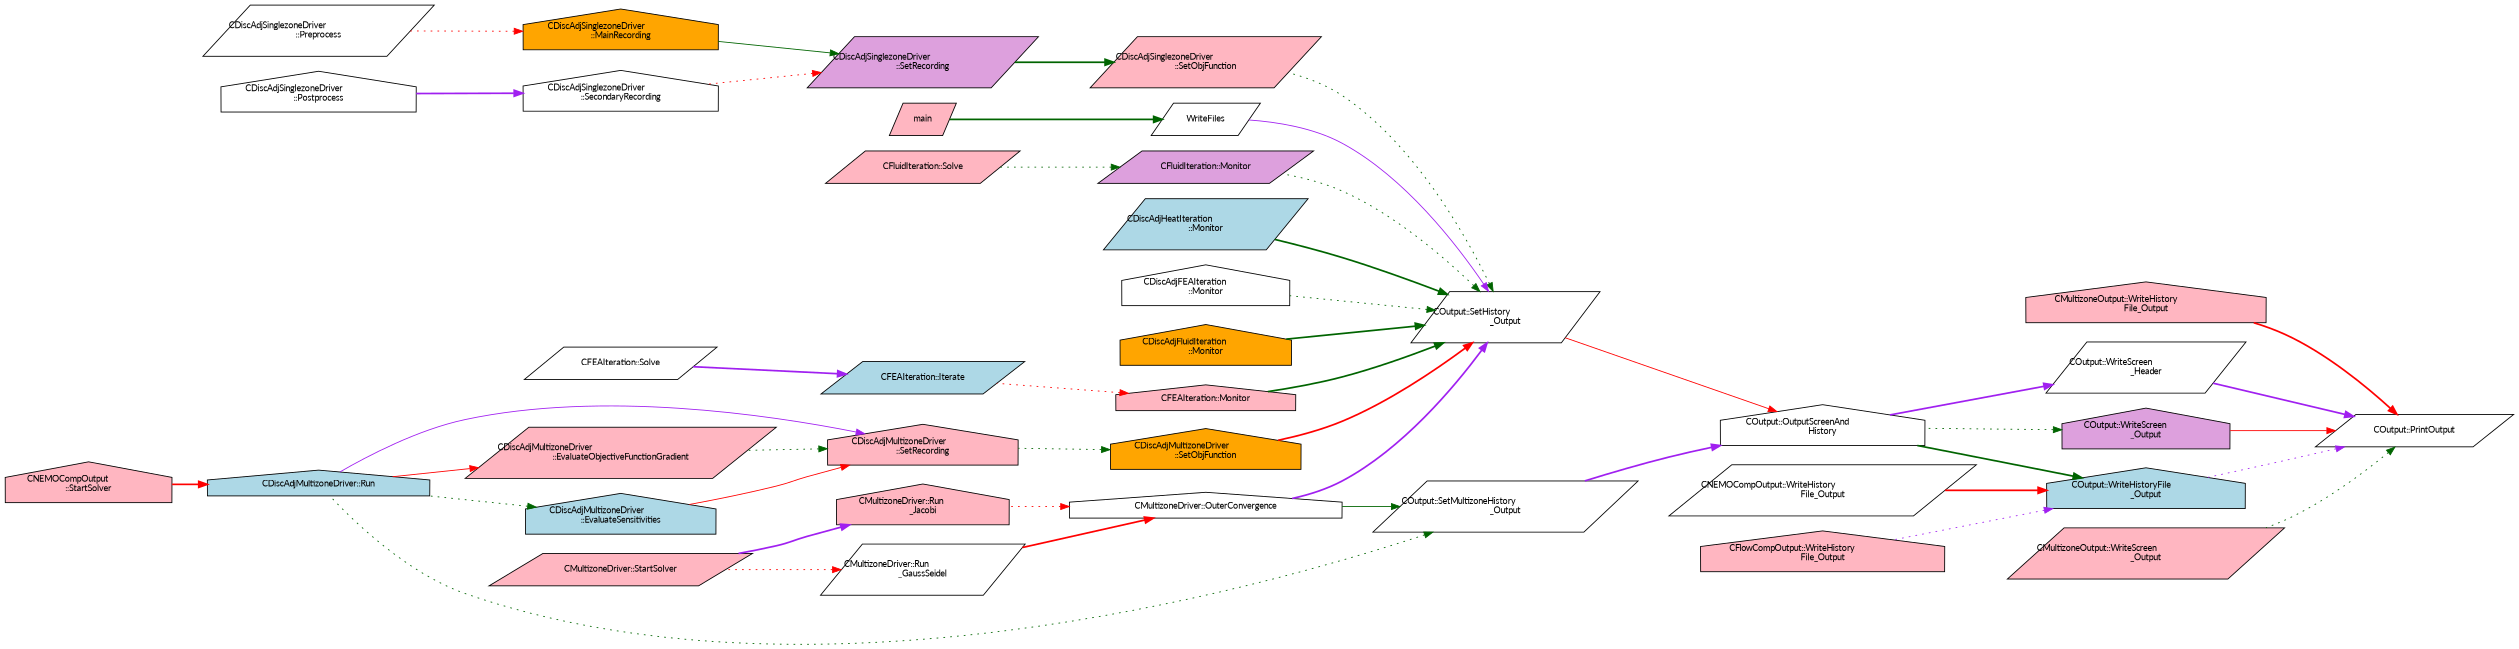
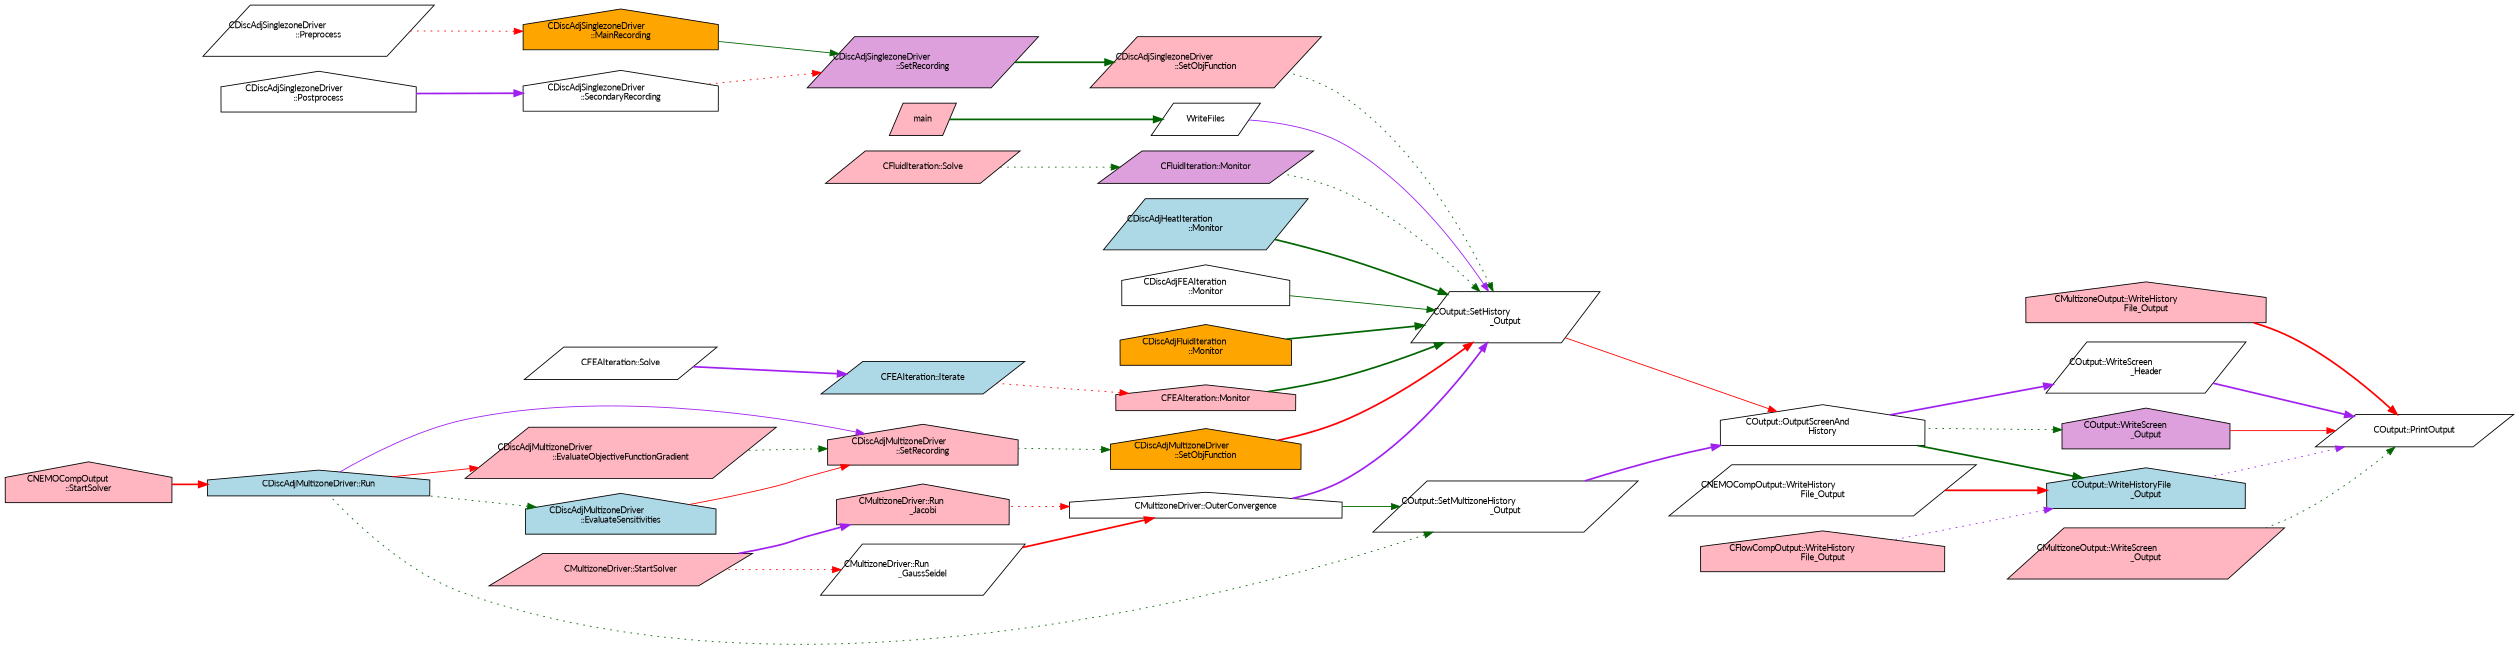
edge "CDiscAdjFEAIteration ::Monitor" -> "COutput::SetHistory _Output": style dotted -> solid
